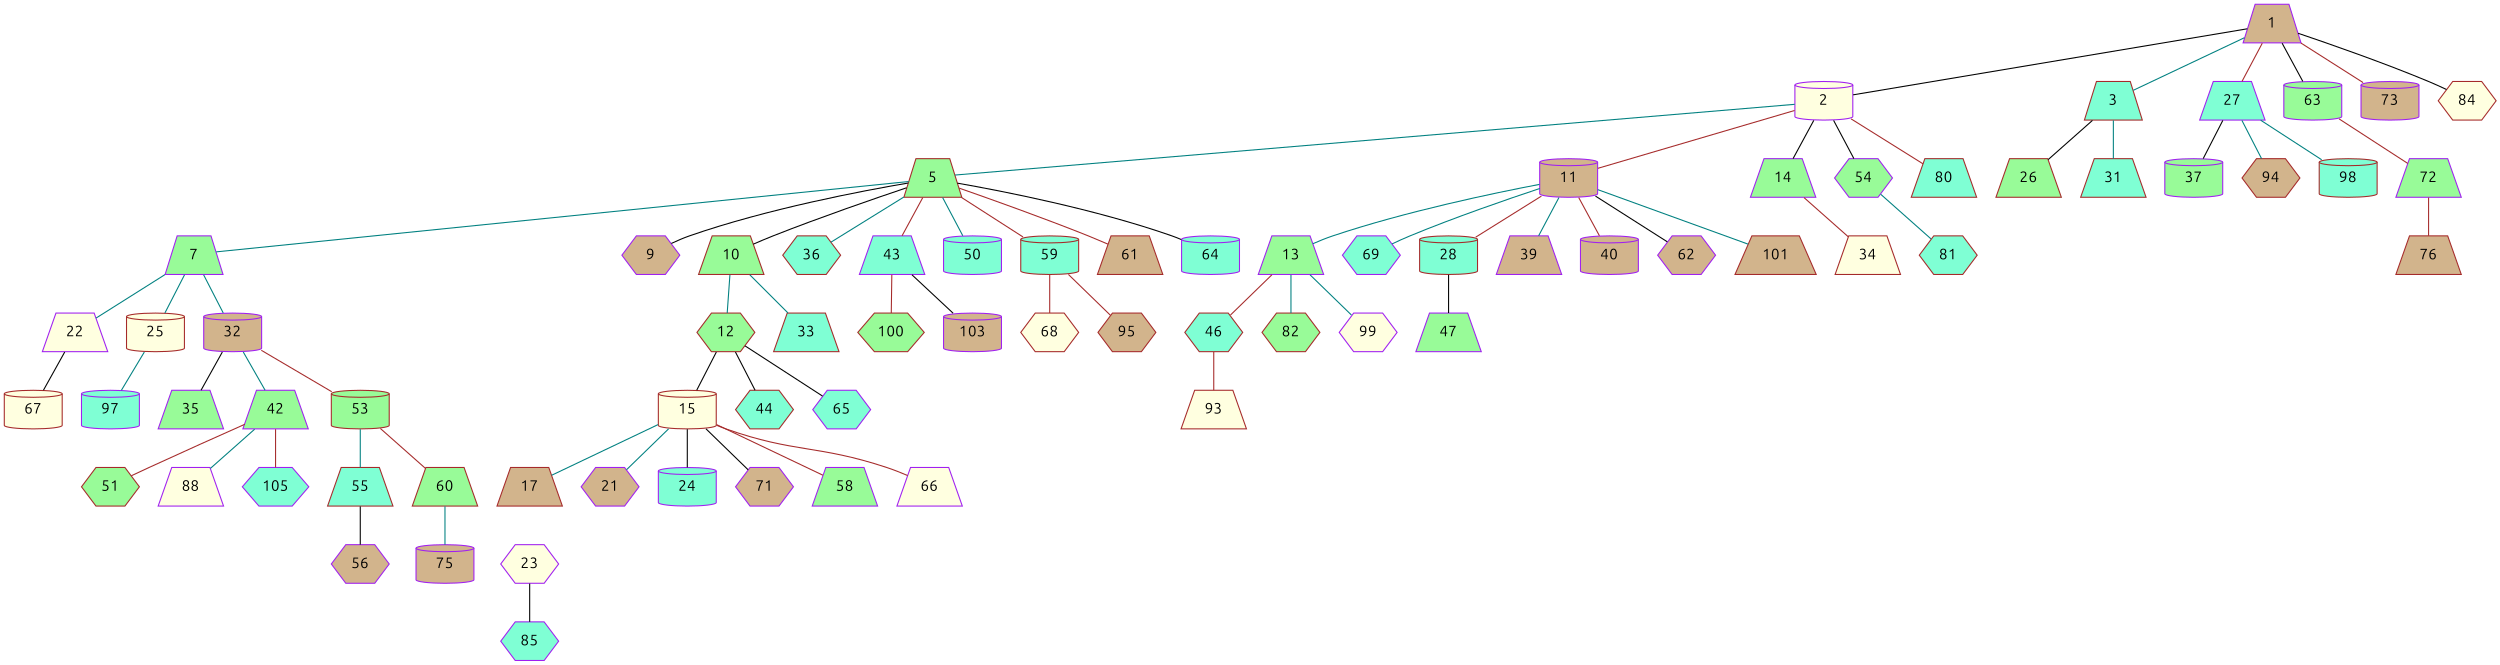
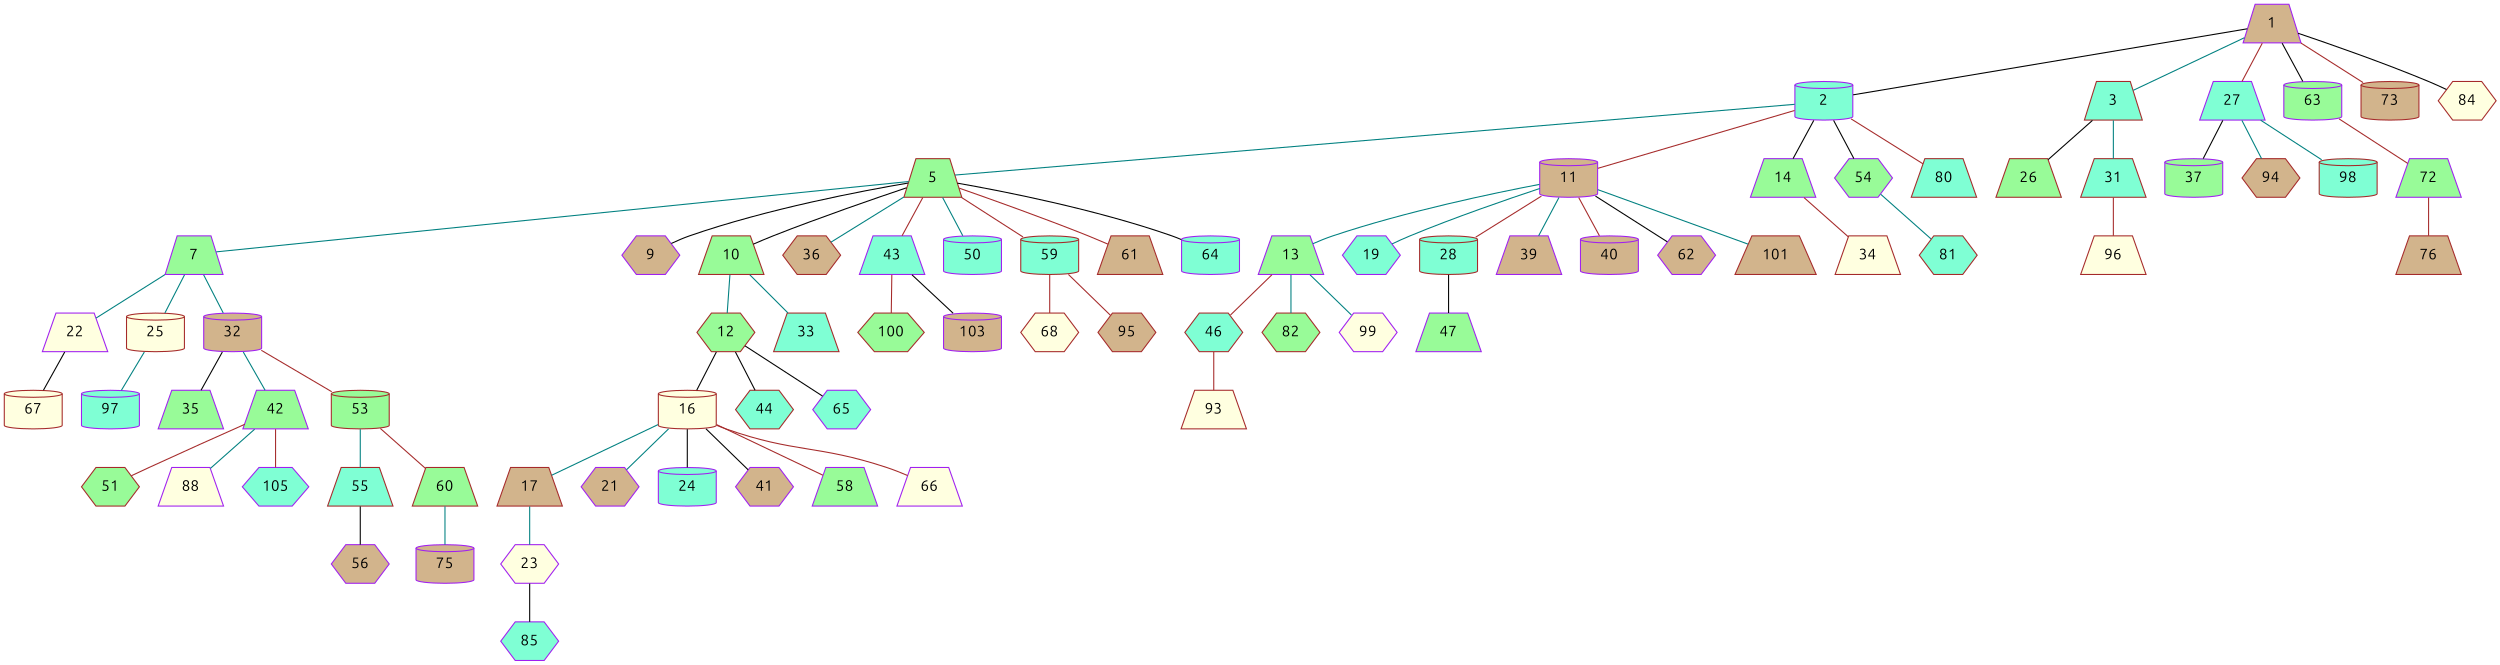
node "2": fillcolor lightyellow -> aquamarine
node "73": color purple -> brown
node "36": fillcolor aquamarine -> tan
node "69": label "69" -> "19"
node "96": added
node "15": label "15" -> "16"
node "71": label "71" -> "41"
edge "17" -- "23": added
